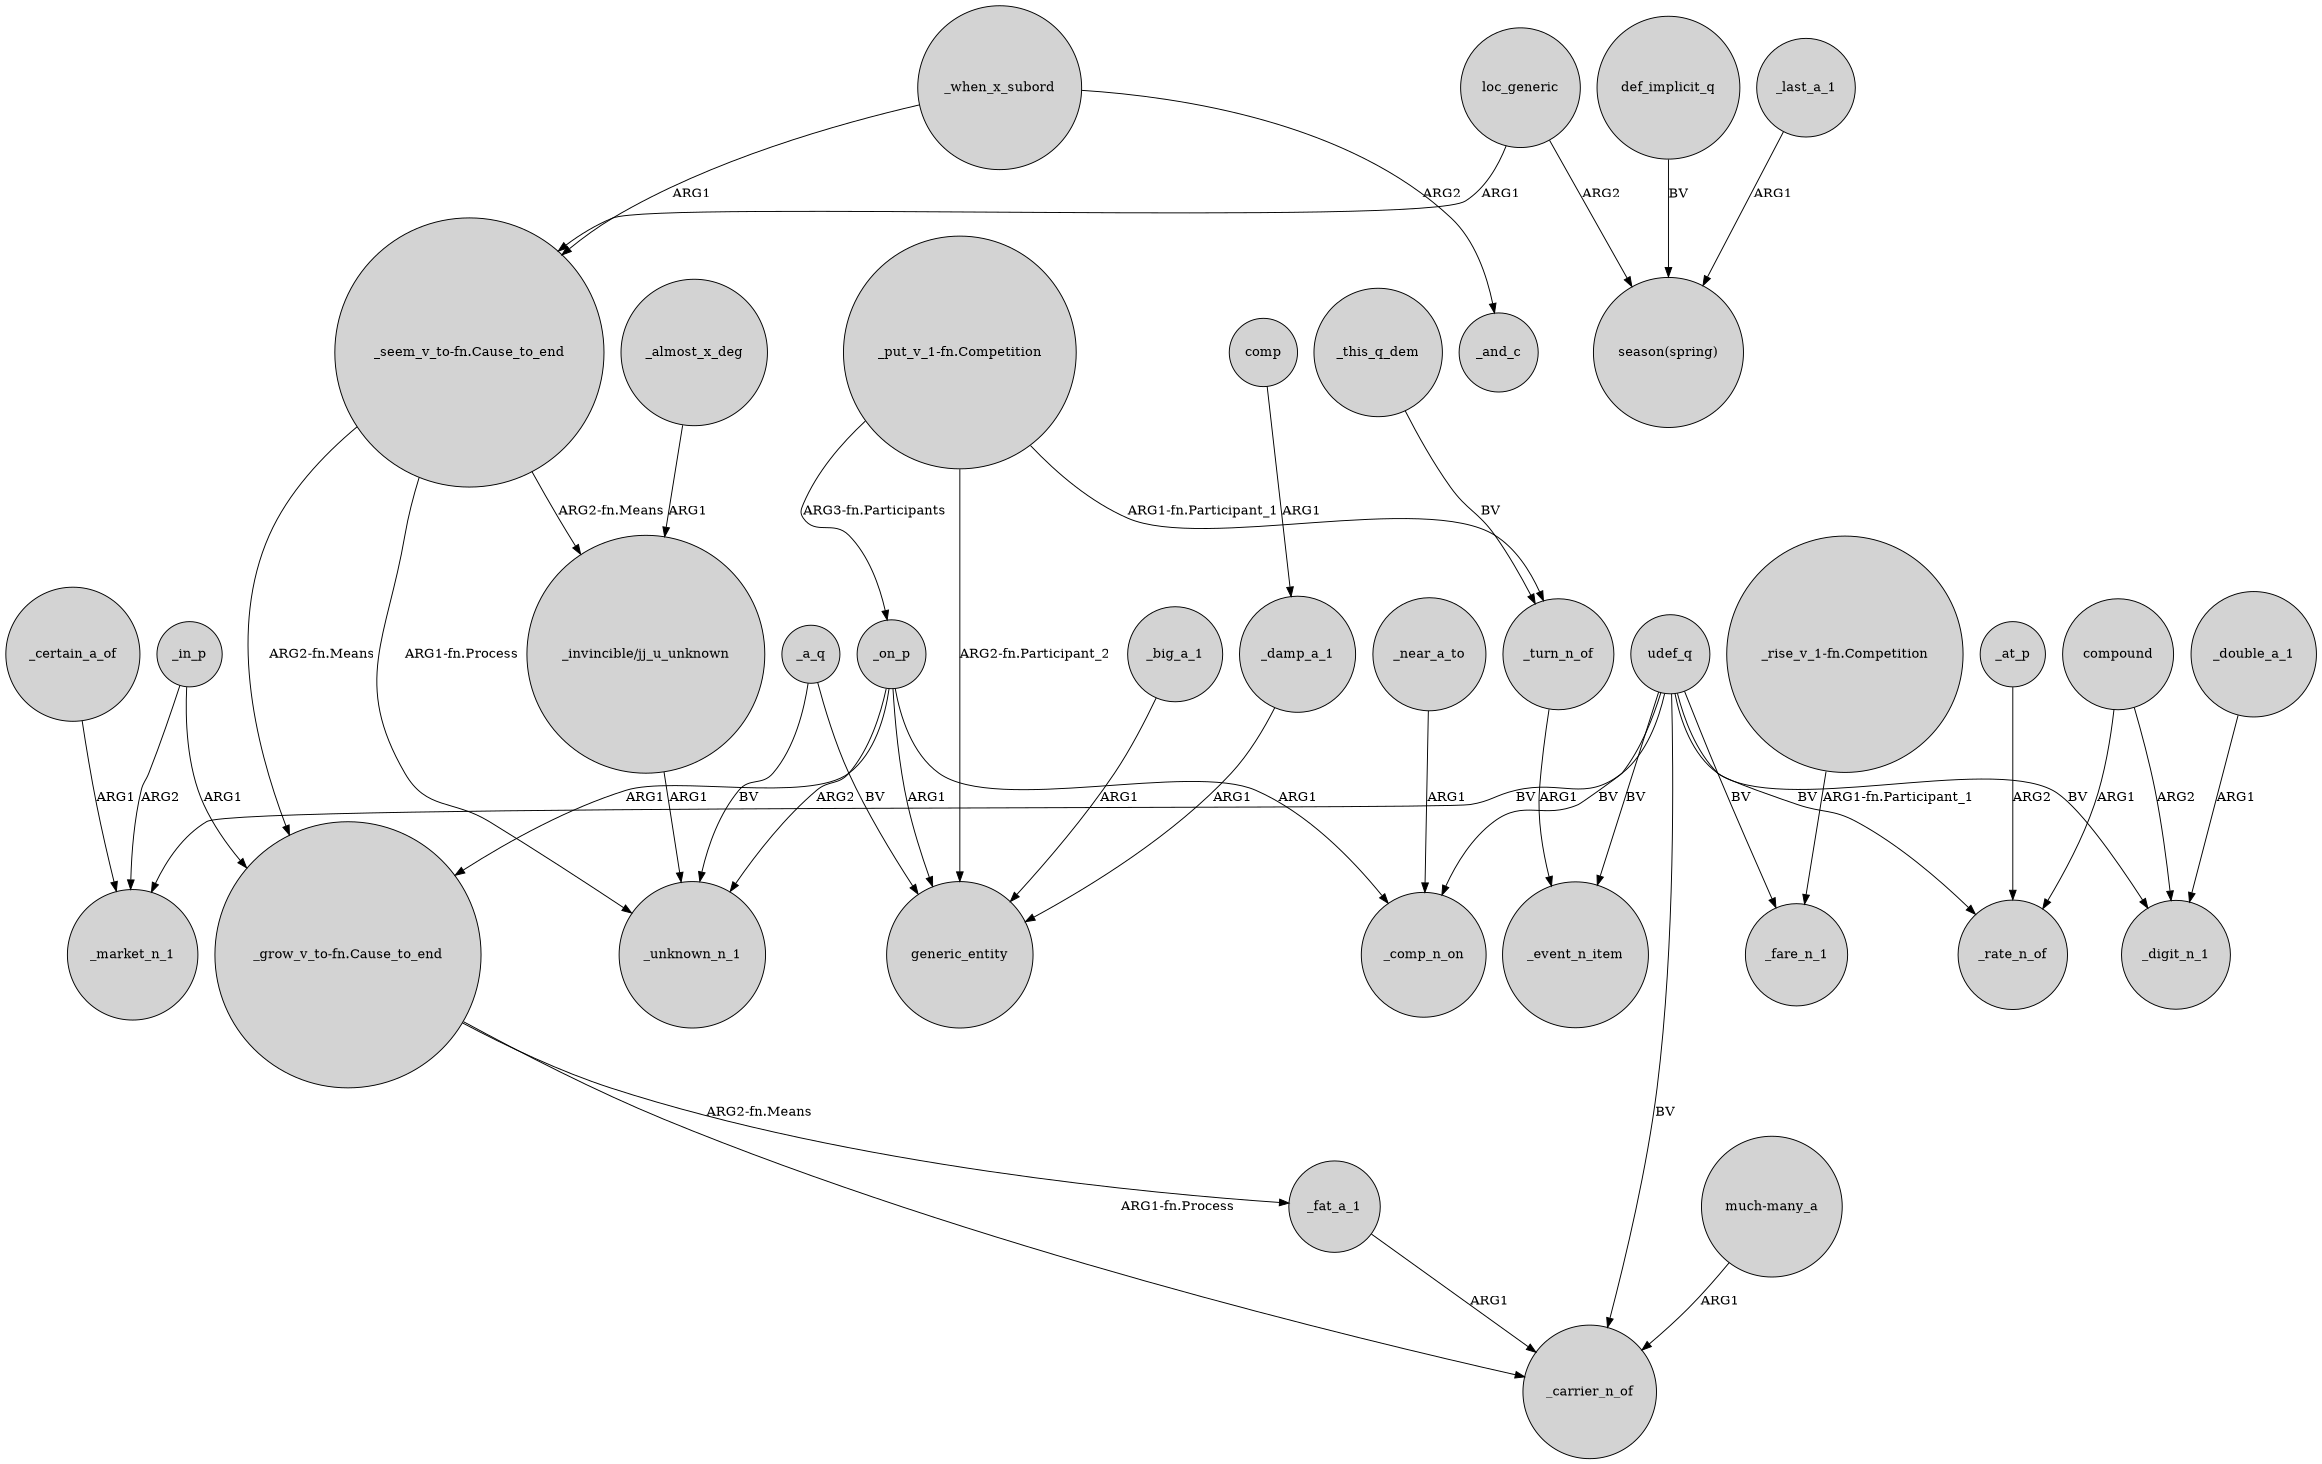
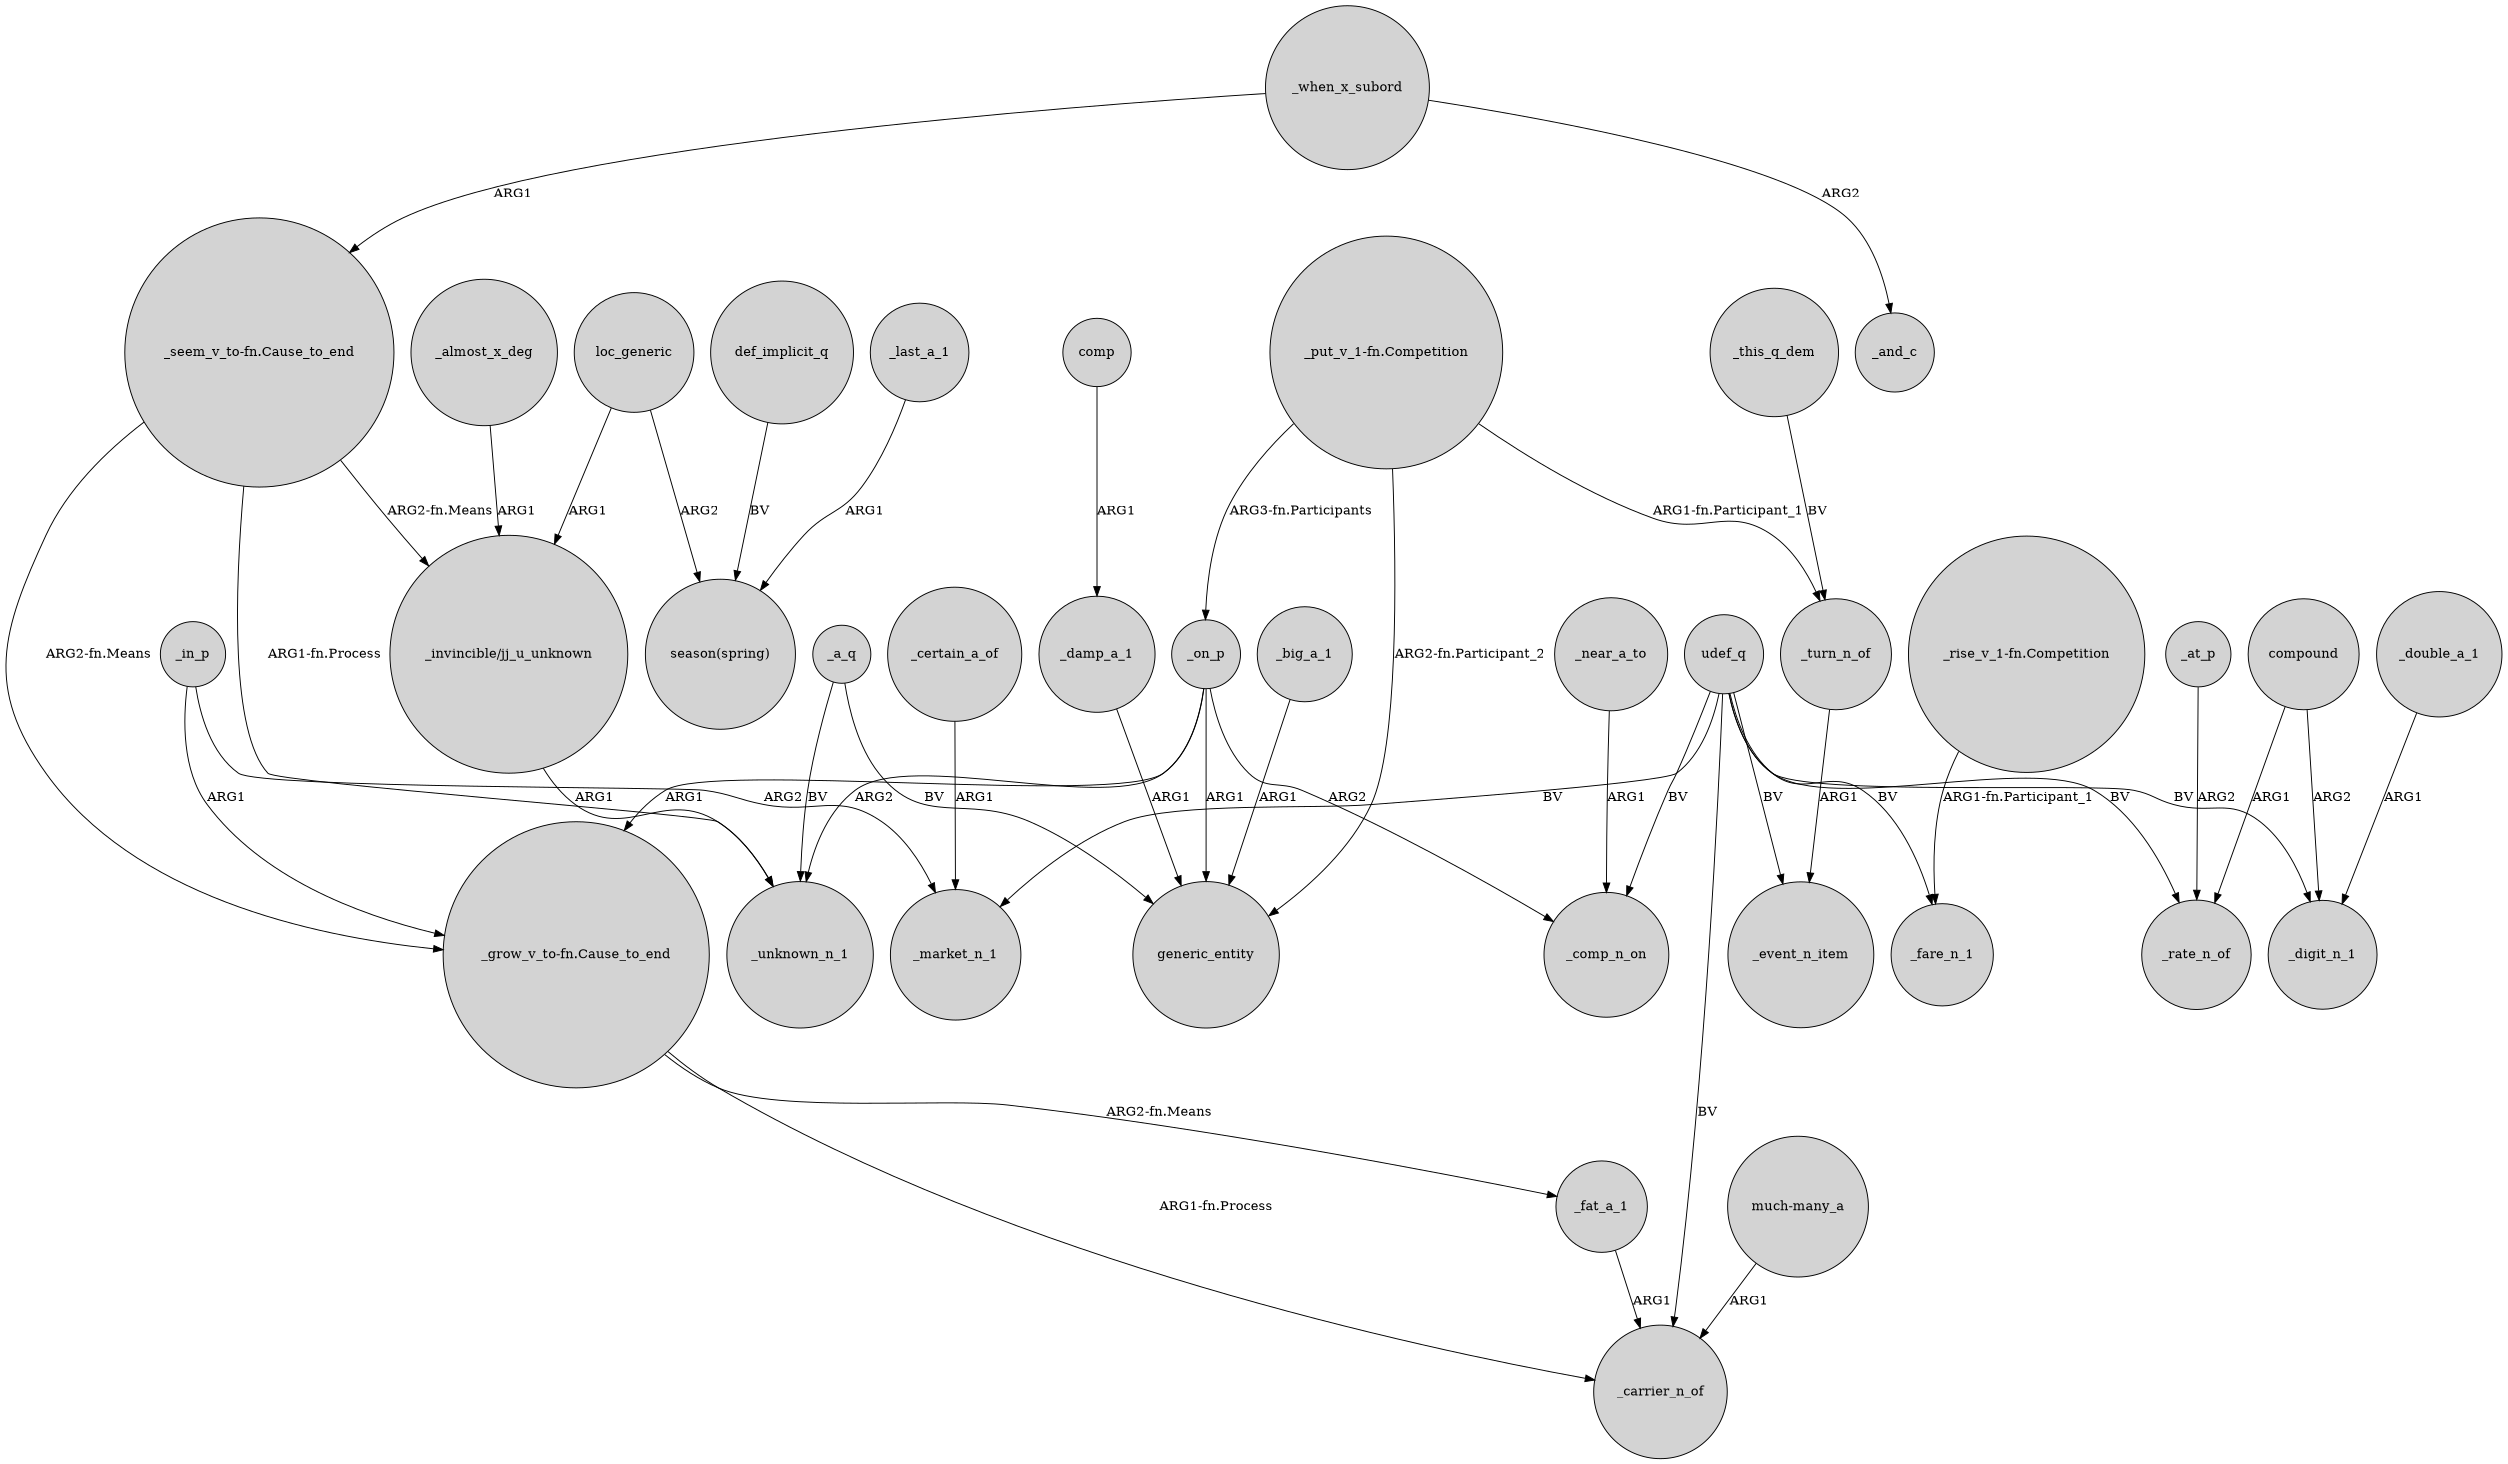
edge "loc_generic" -> "_seem_v_to-fn.Cause_to_end": now "loc_generic" -> "_invincible/jj_u_unknown"
edge "_on_p" -> "_comp_n_on": label "ARG1" -> "ARG2"
